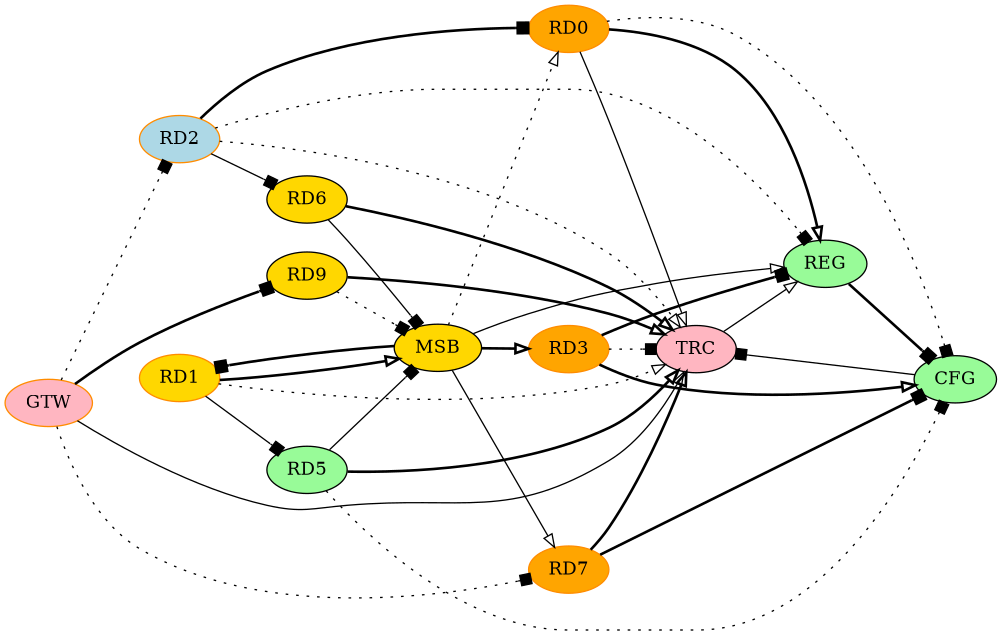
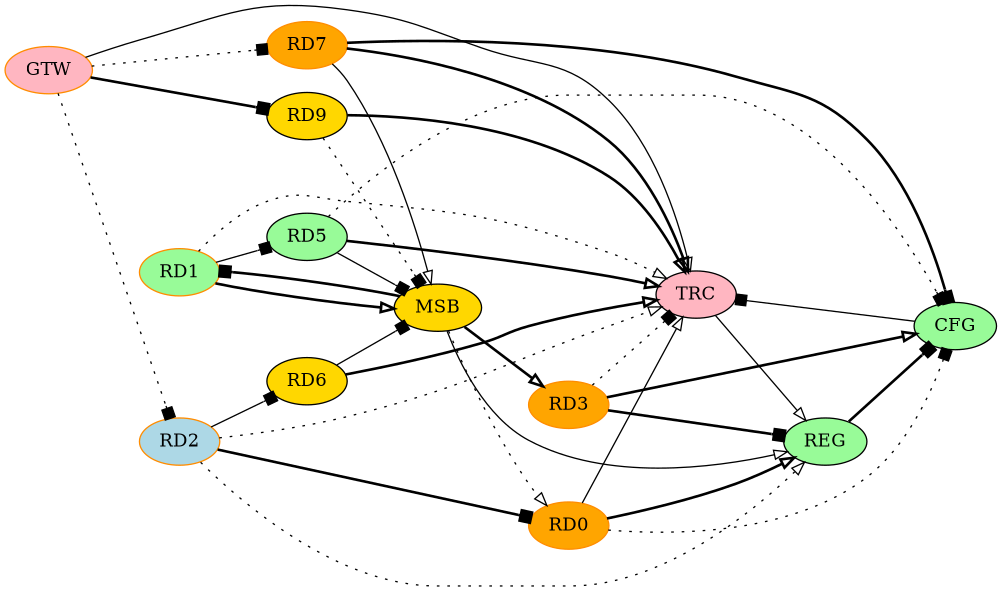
edge "RD2" -> "REG": arrowhead box -> onormal
node "RD1": fillcolor gold -> palegreen
edge "MSB" -> "RD7": reversed
